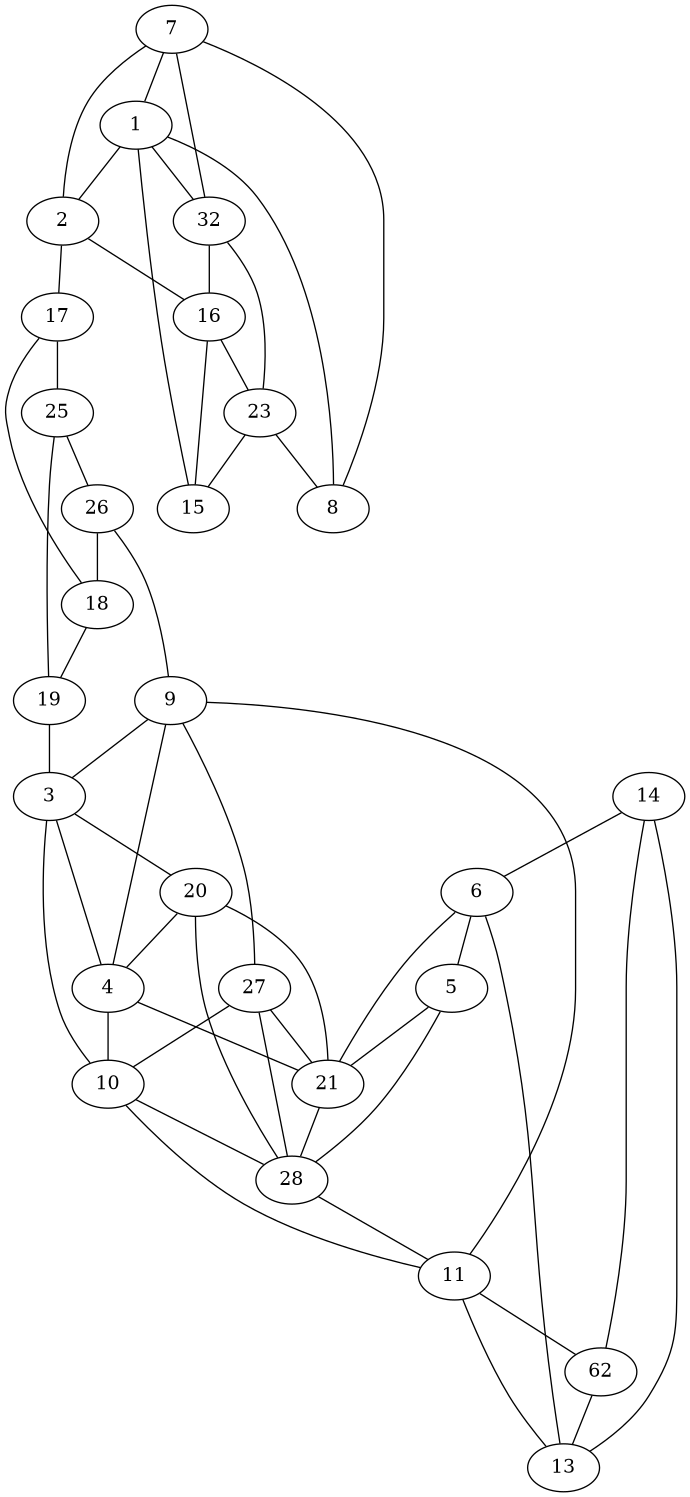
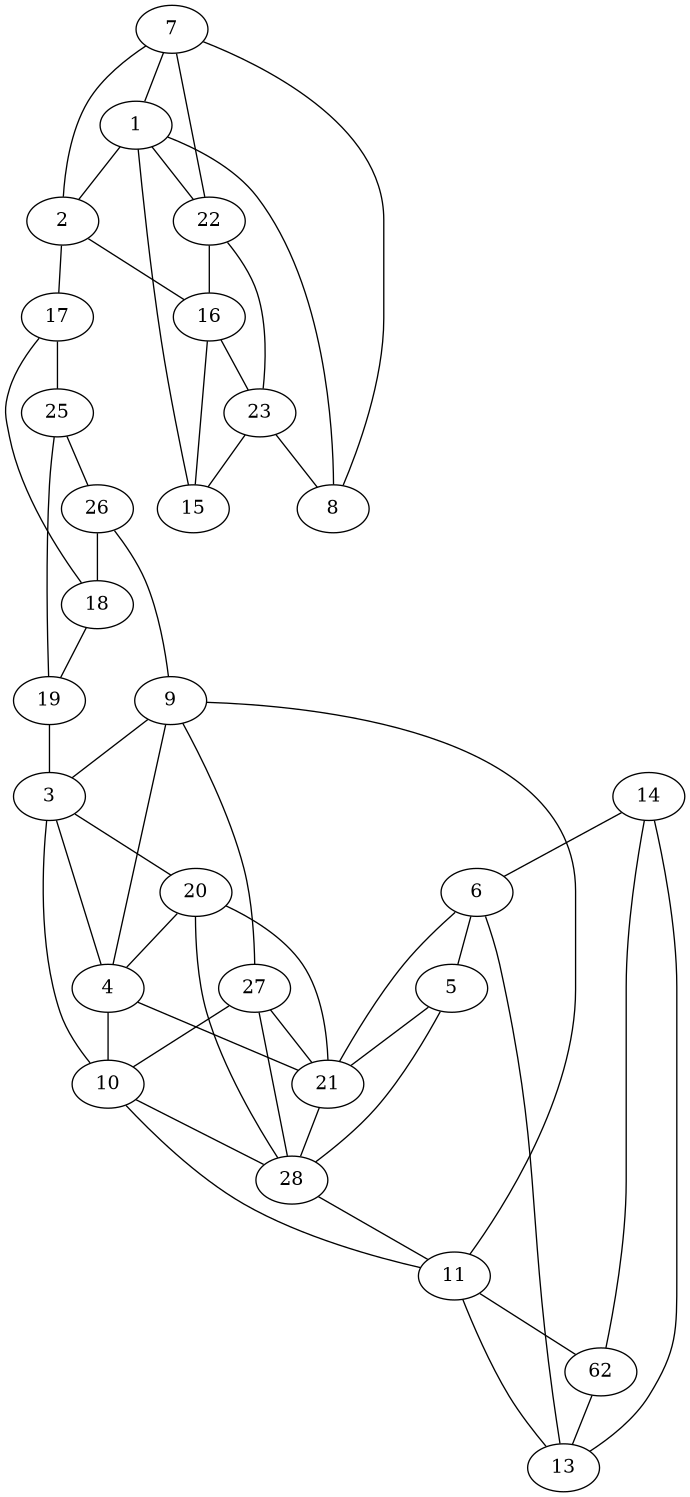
node "32": label "32" -> "22"
